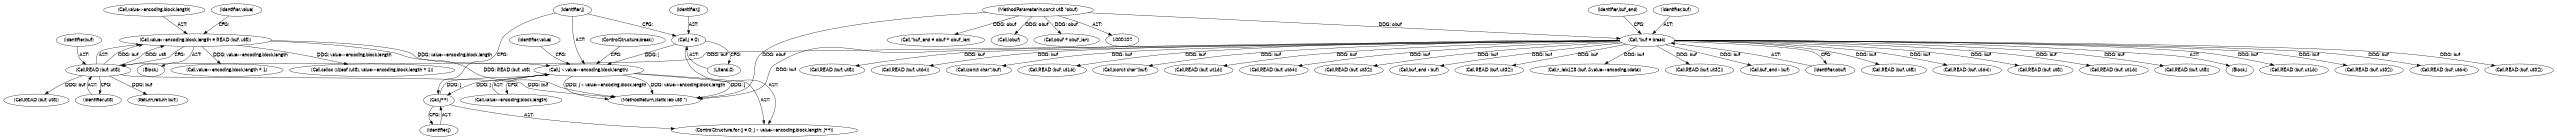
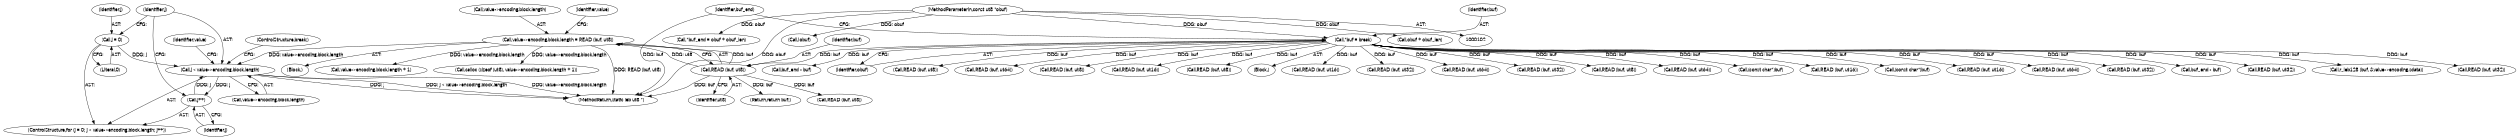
edge "(Call,*buf = break)" -> "(MethodReturn,static leb ut8 *)": now "(Identifier,buf_end)" -> "(MethodReturn,static leb ut8 *)"
